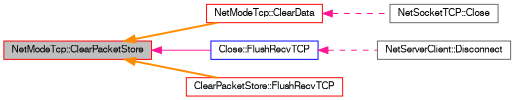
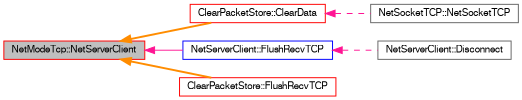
node "NetModeTcp::ClearData": label "NetModeTcp::ClearData" -> "ClearPacketStore::ClearData"
node "NetSocketTCP::Close": label "NetSocketTCP::Close" -> "NetSocketTCP::NetSocketTCP"
node "NetModeTcp::ClearPacketStore": label "NetModeTcp::ClearPacketStore" -> "NetModeTcp::NetServerClient"
node "Close::FlushRecvTCP": label "Close::FlushRecvTCP" -> "NetServerClient::FlushRecvTCP"
